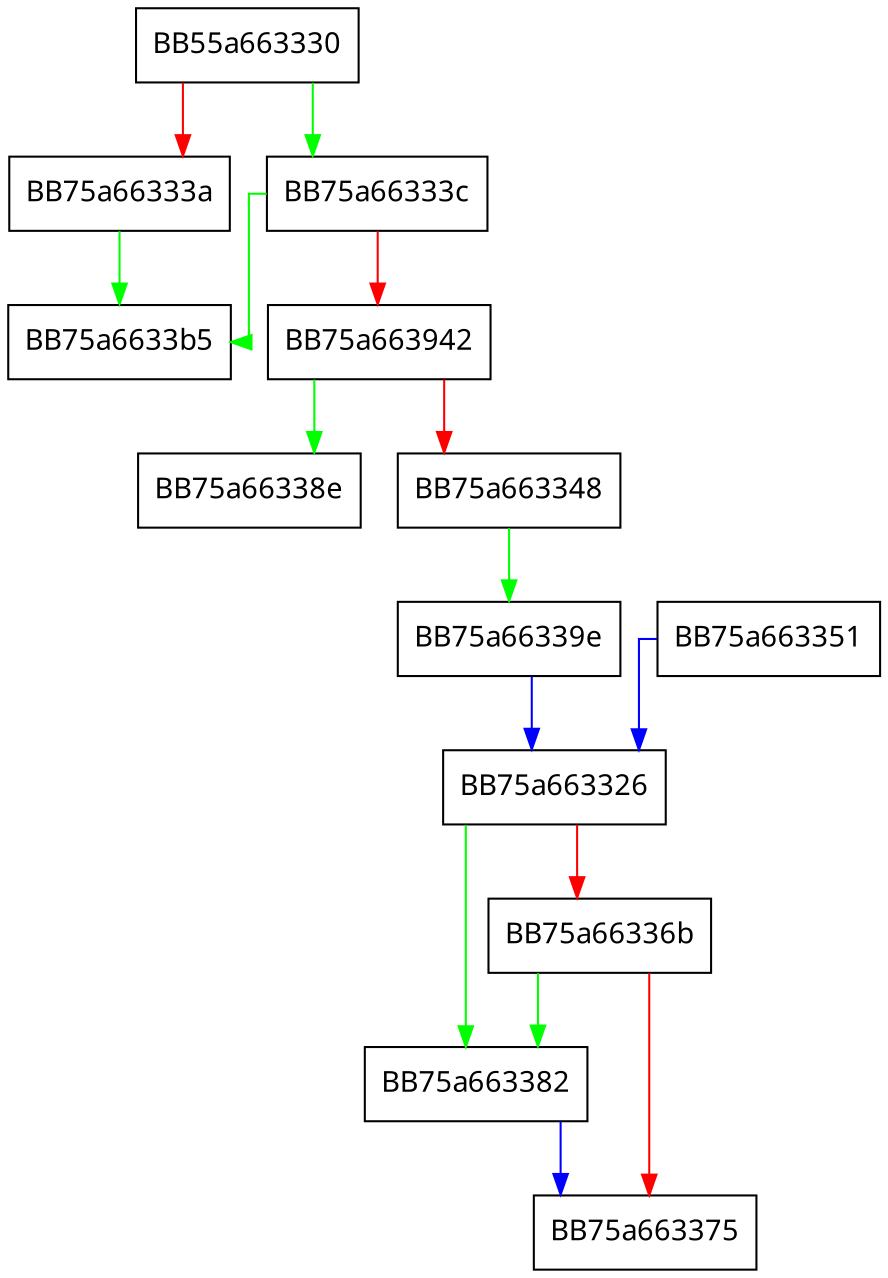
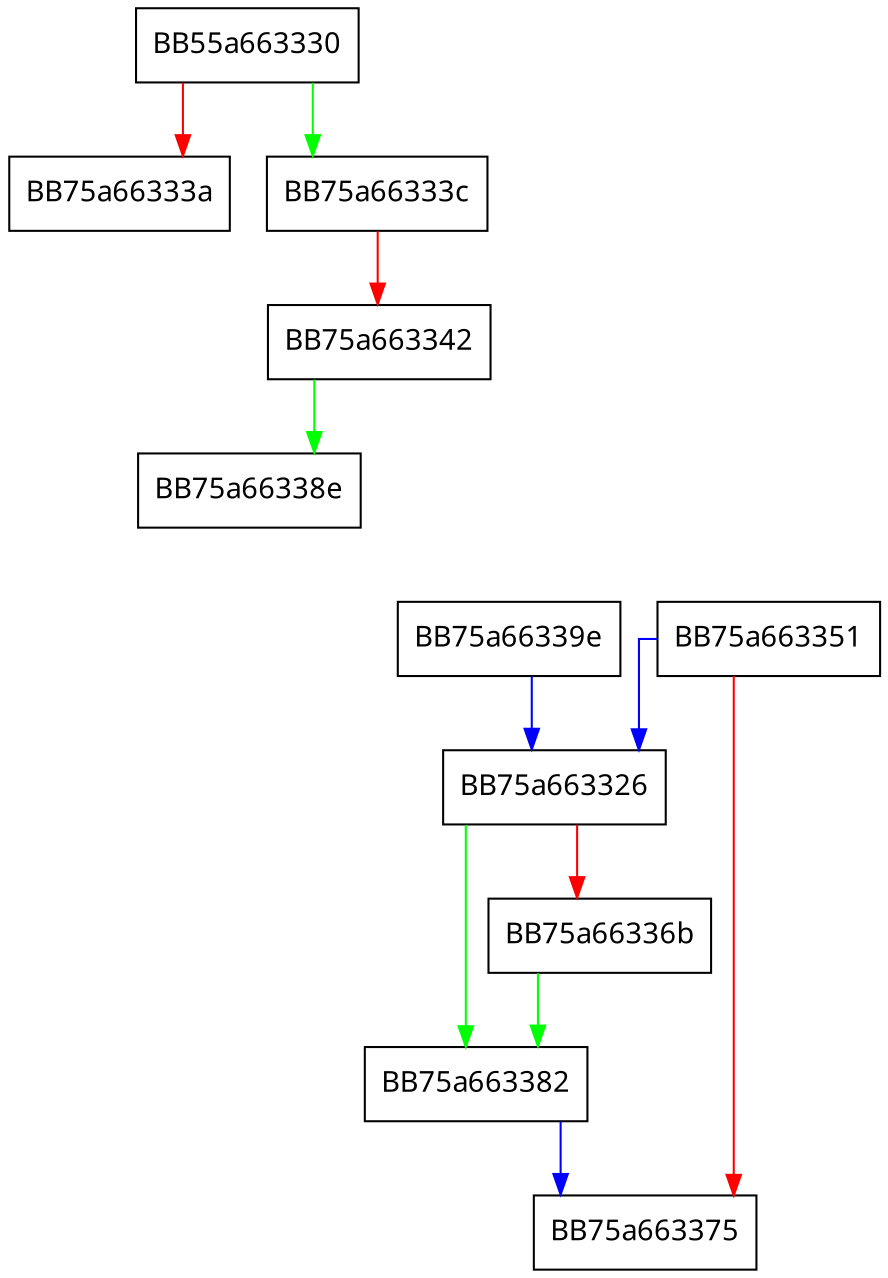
node "BB75a6633b5": removed
node "BB75a663942": label "BB75a663942" -> "BB75a663342"
node "BB75a663348": removed
edge "BB75a66336b" -> "BB75a663375": now "BB75a663351" -> "BB75a663375"
